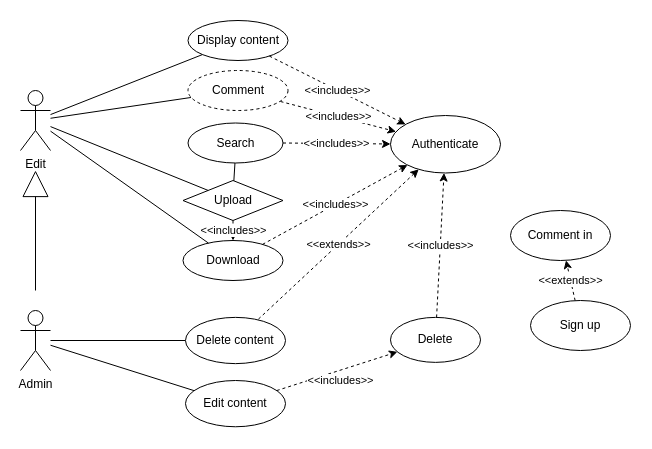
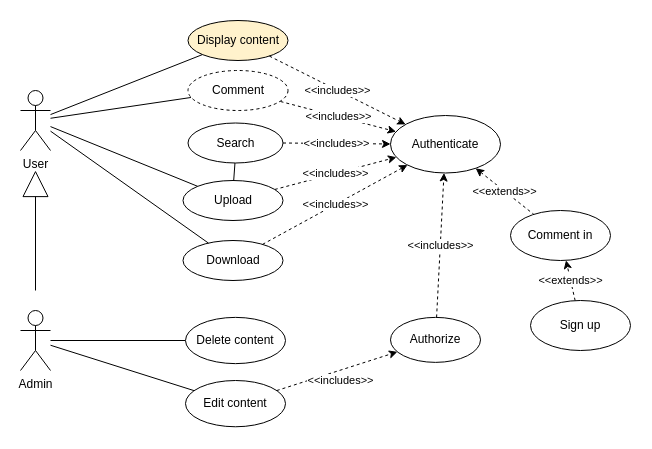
node "Display content": fillcolor #ffffff -> #fff2cc
node "Edit": label "Edit" -> "User"
node "Upload": shape diamond -> ellipse
edge "Upload" -> "Download": now "Upload" -> "Authenticate"
edge "Delete content" -> "Authenticate": now "Comment in" -> "Authenticate"
node "Delete": label "Delete" -> "Authorize"
